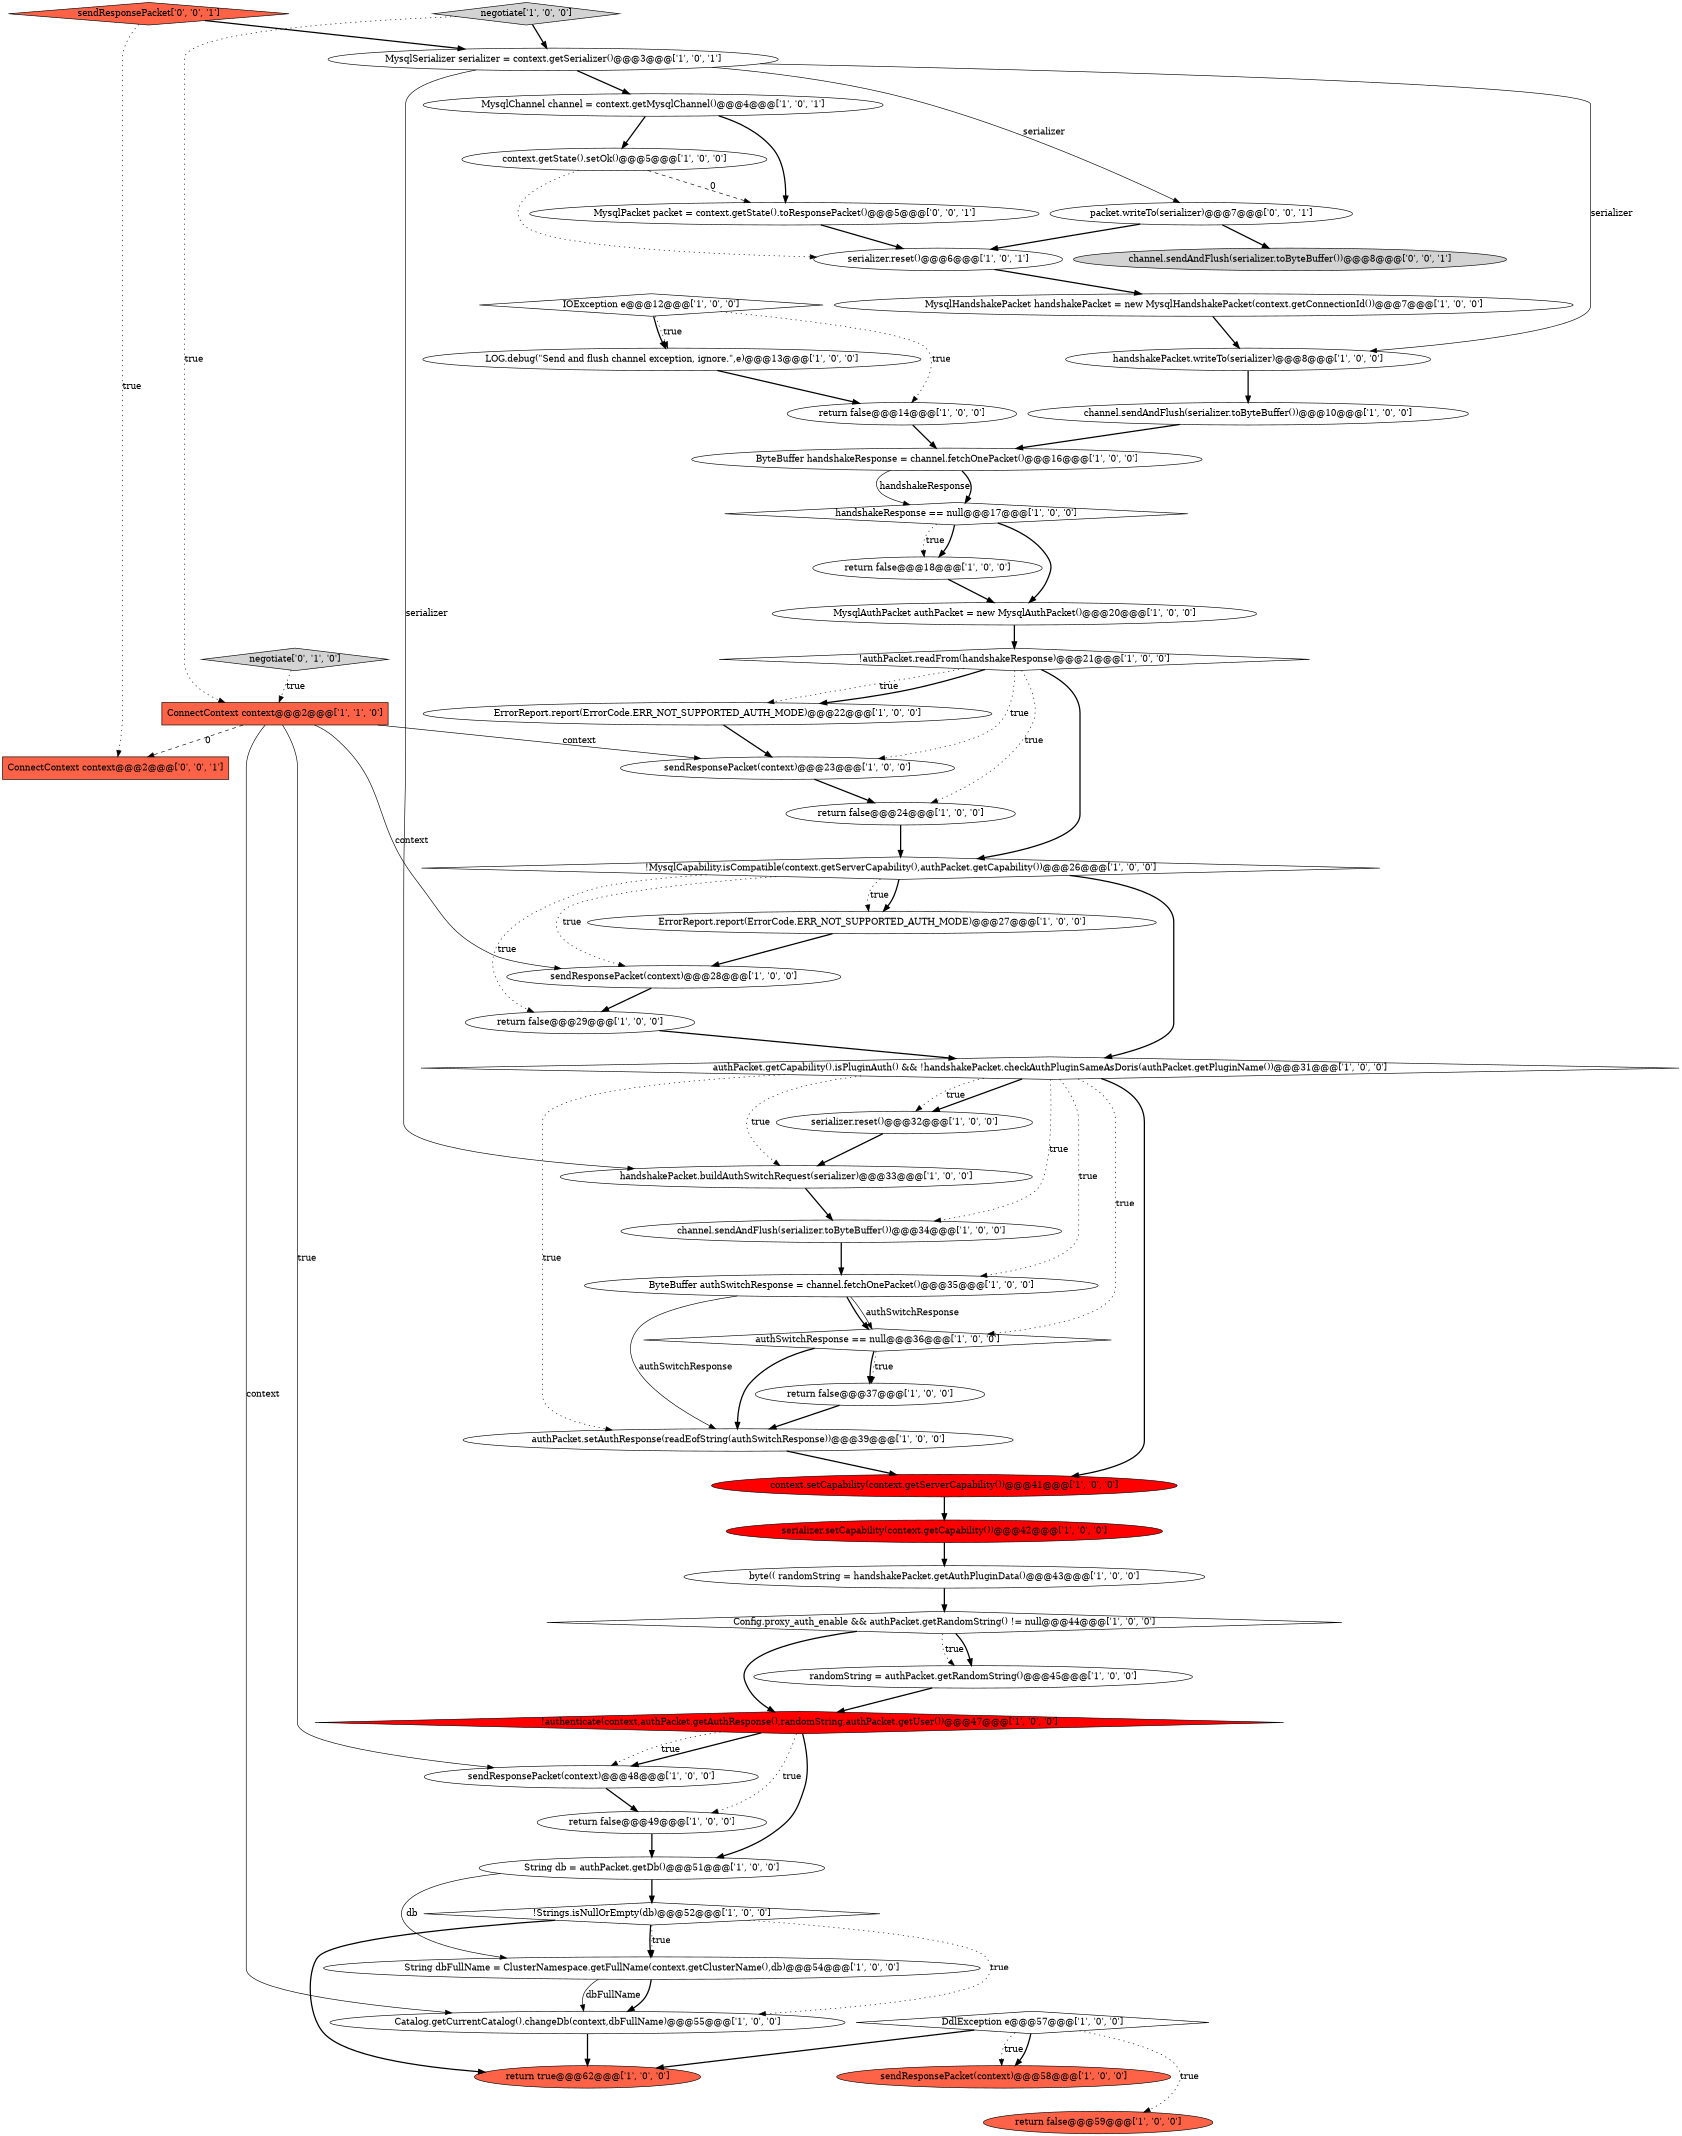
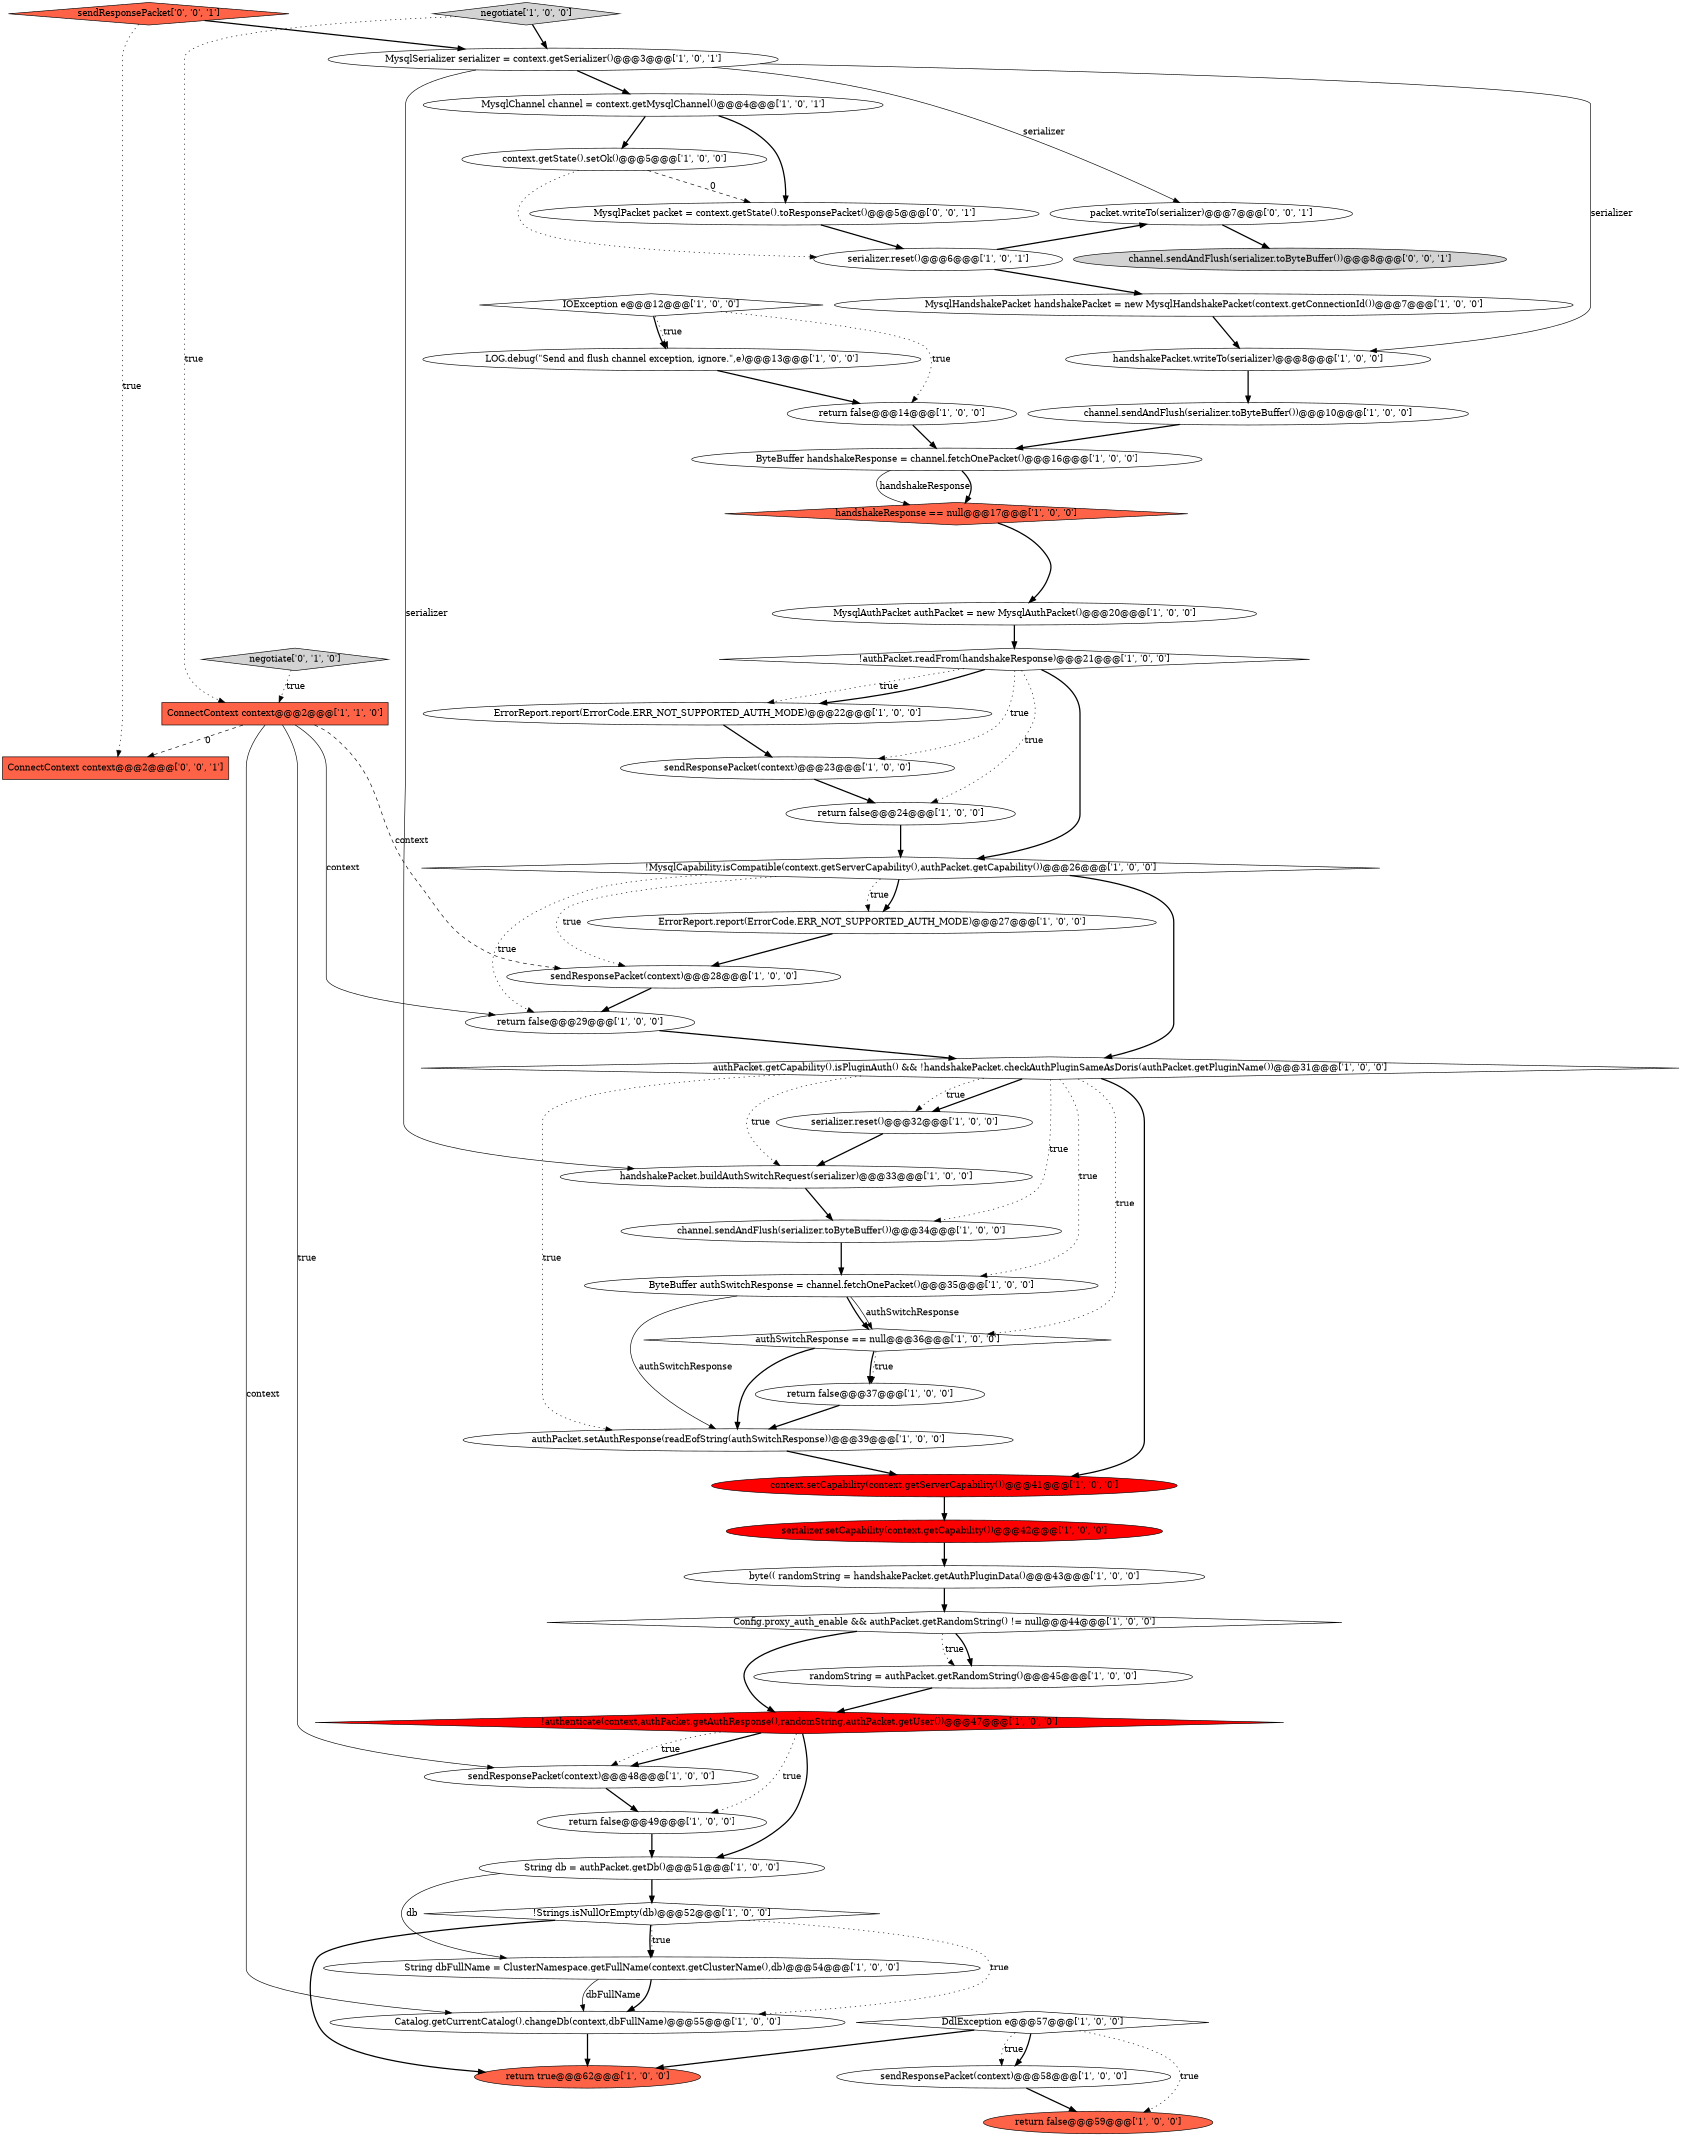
edge "packet.writeTo(serializer)@@@7@@@['0', '0', '1']" -> "serializer.reset()@@@6@@@['1', '0', '1']": reversed
node "handshakeResponse == null@@@17@@@['1', '0', '0']": fillcolor white -> tomato
node "return false@@@18@@@['1', '0', '0']": removed
edge "ConnectContext context@@@2@@@['1', '1', '0']" -> "sendResponsePacket(context)@@@23@@@['1', '0', '0']": now "ConnectContext context@@@2@@@['1', '1', '0']" -> "return false@@@29@@@['1', '0', '0']"
edge "ConnectContext context@@@2@@@['1', '1', '0']" -> "sendResponsePacket(context)@@@28@@@['1', '0', '0']": style solid -> dashed
node "sendResponsePacket(context)@@@58@@@['1', '0', '0']": fillcolor tomato -> white
edge "sendResponsePacket(context)@@@58@@@['1', '0', '0']" -> "return false@@@59@@@['1', '0', '0']": added
